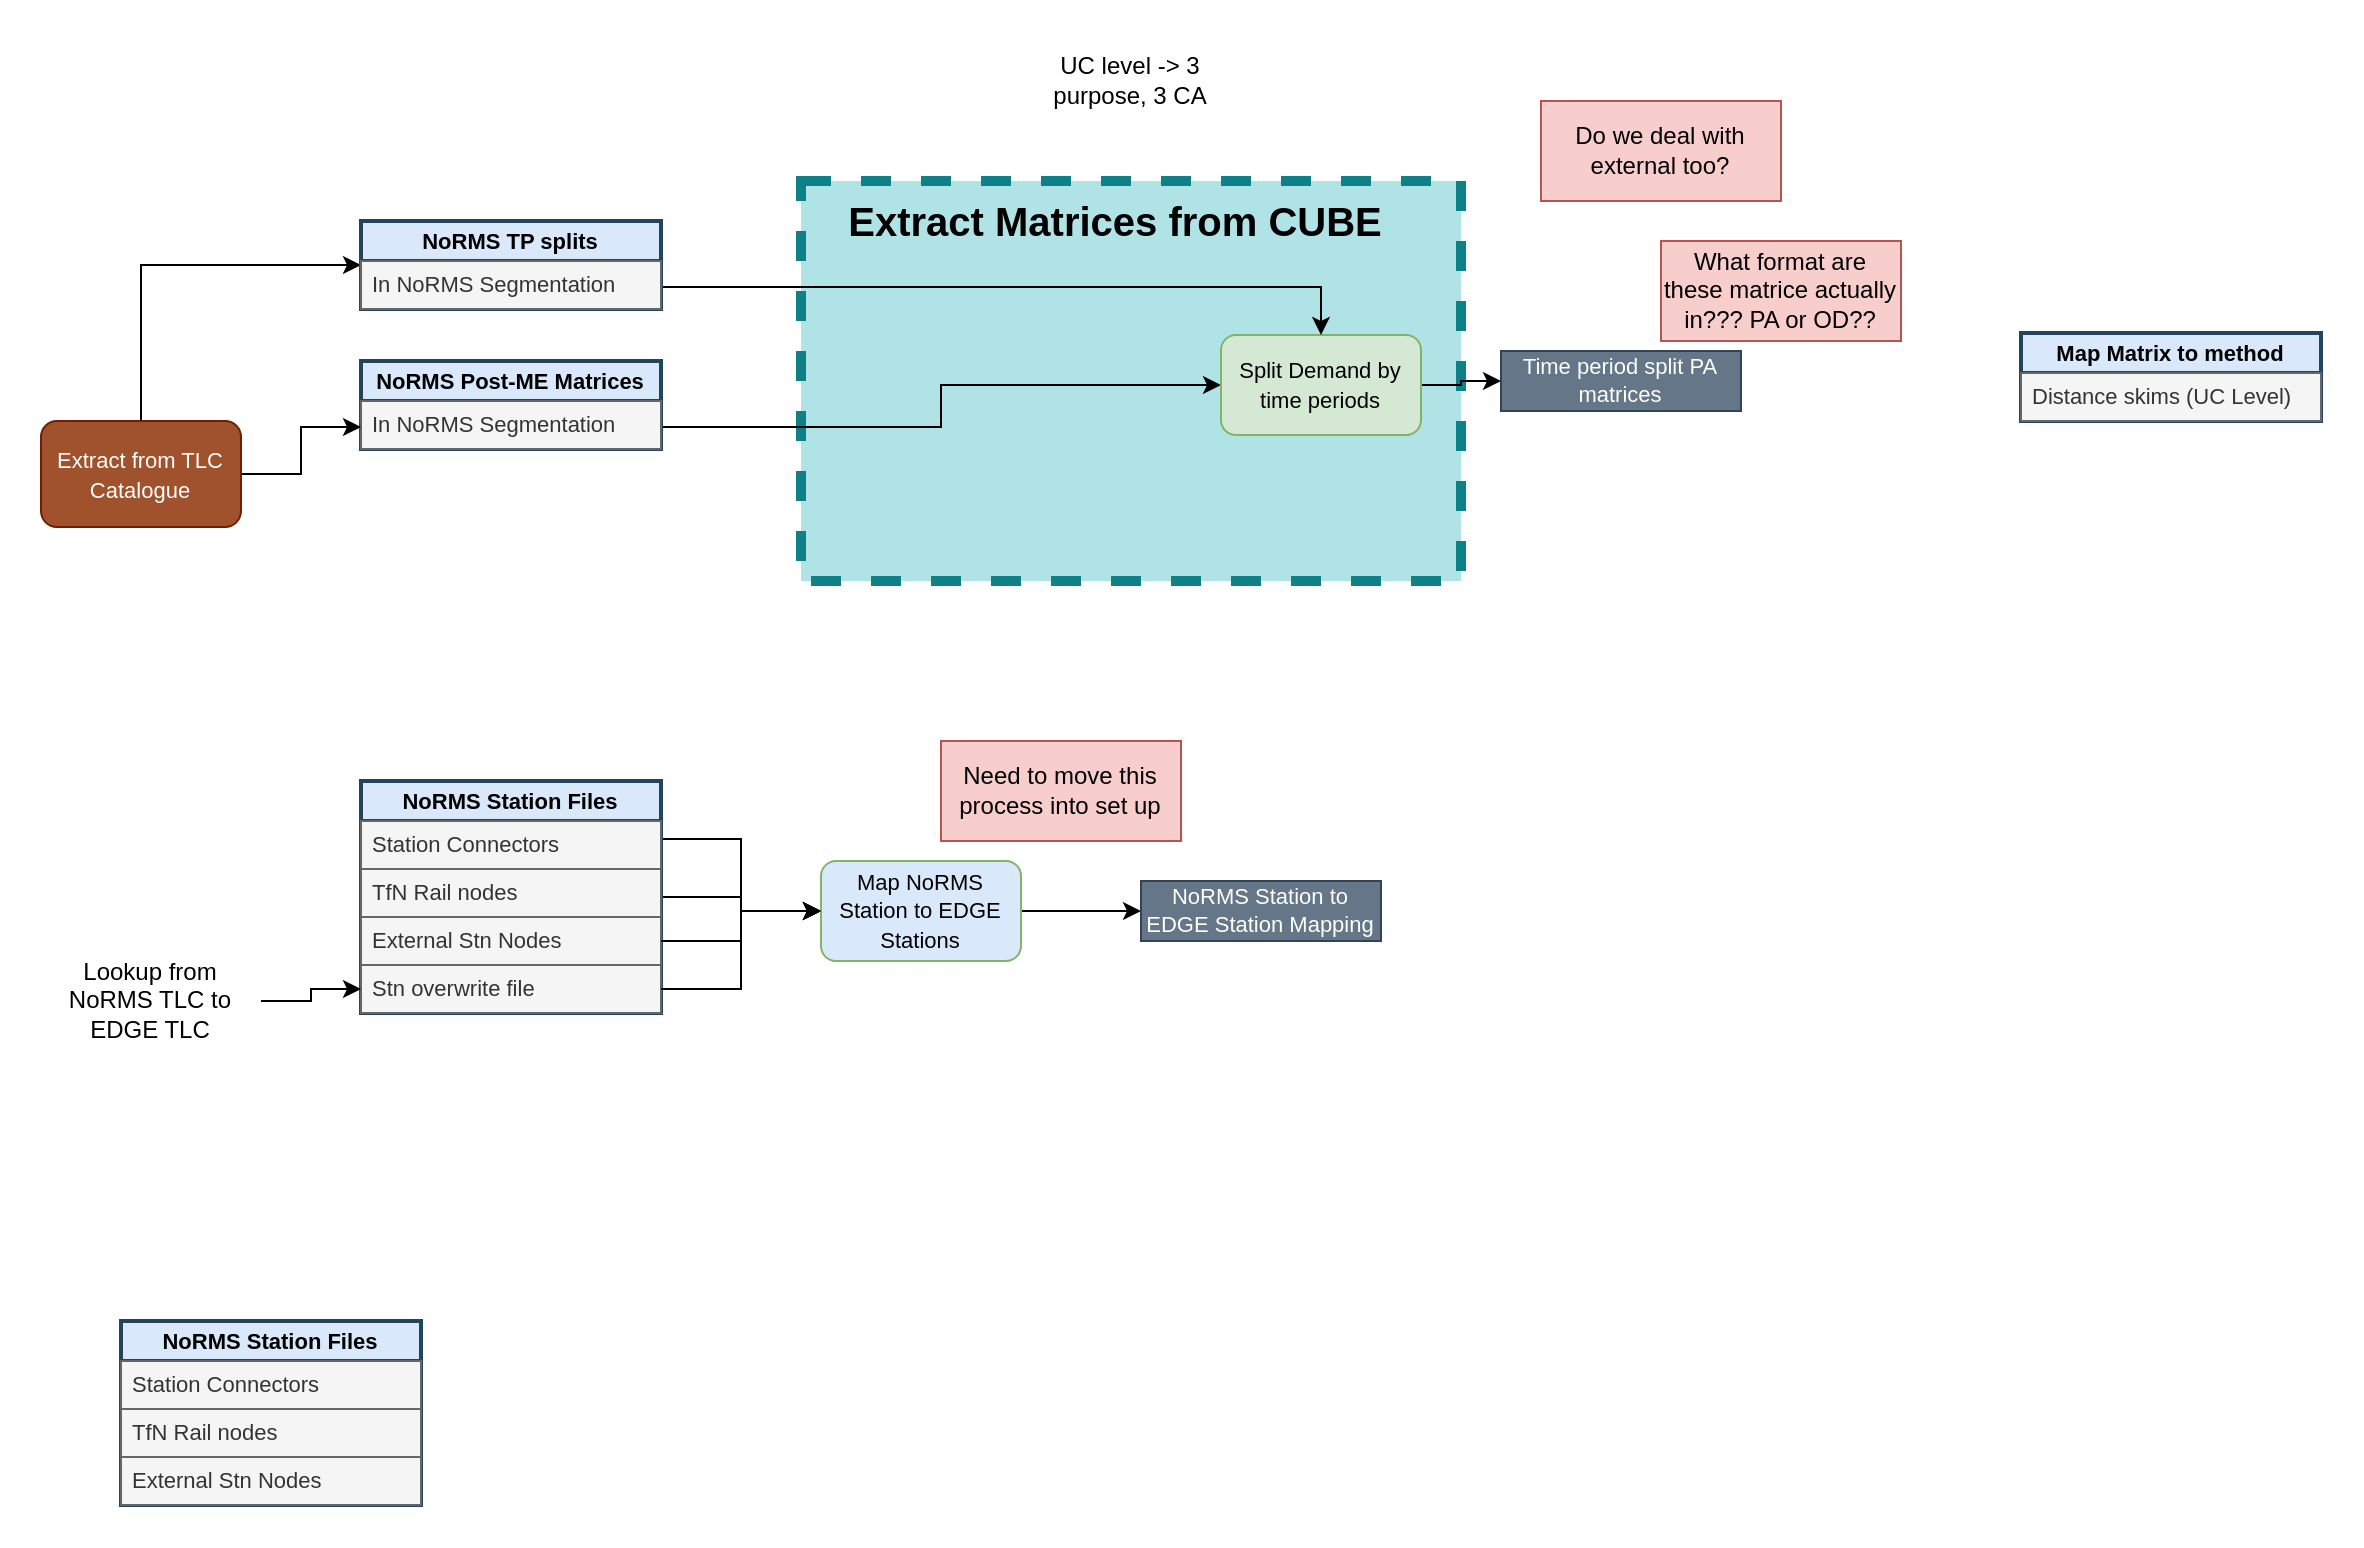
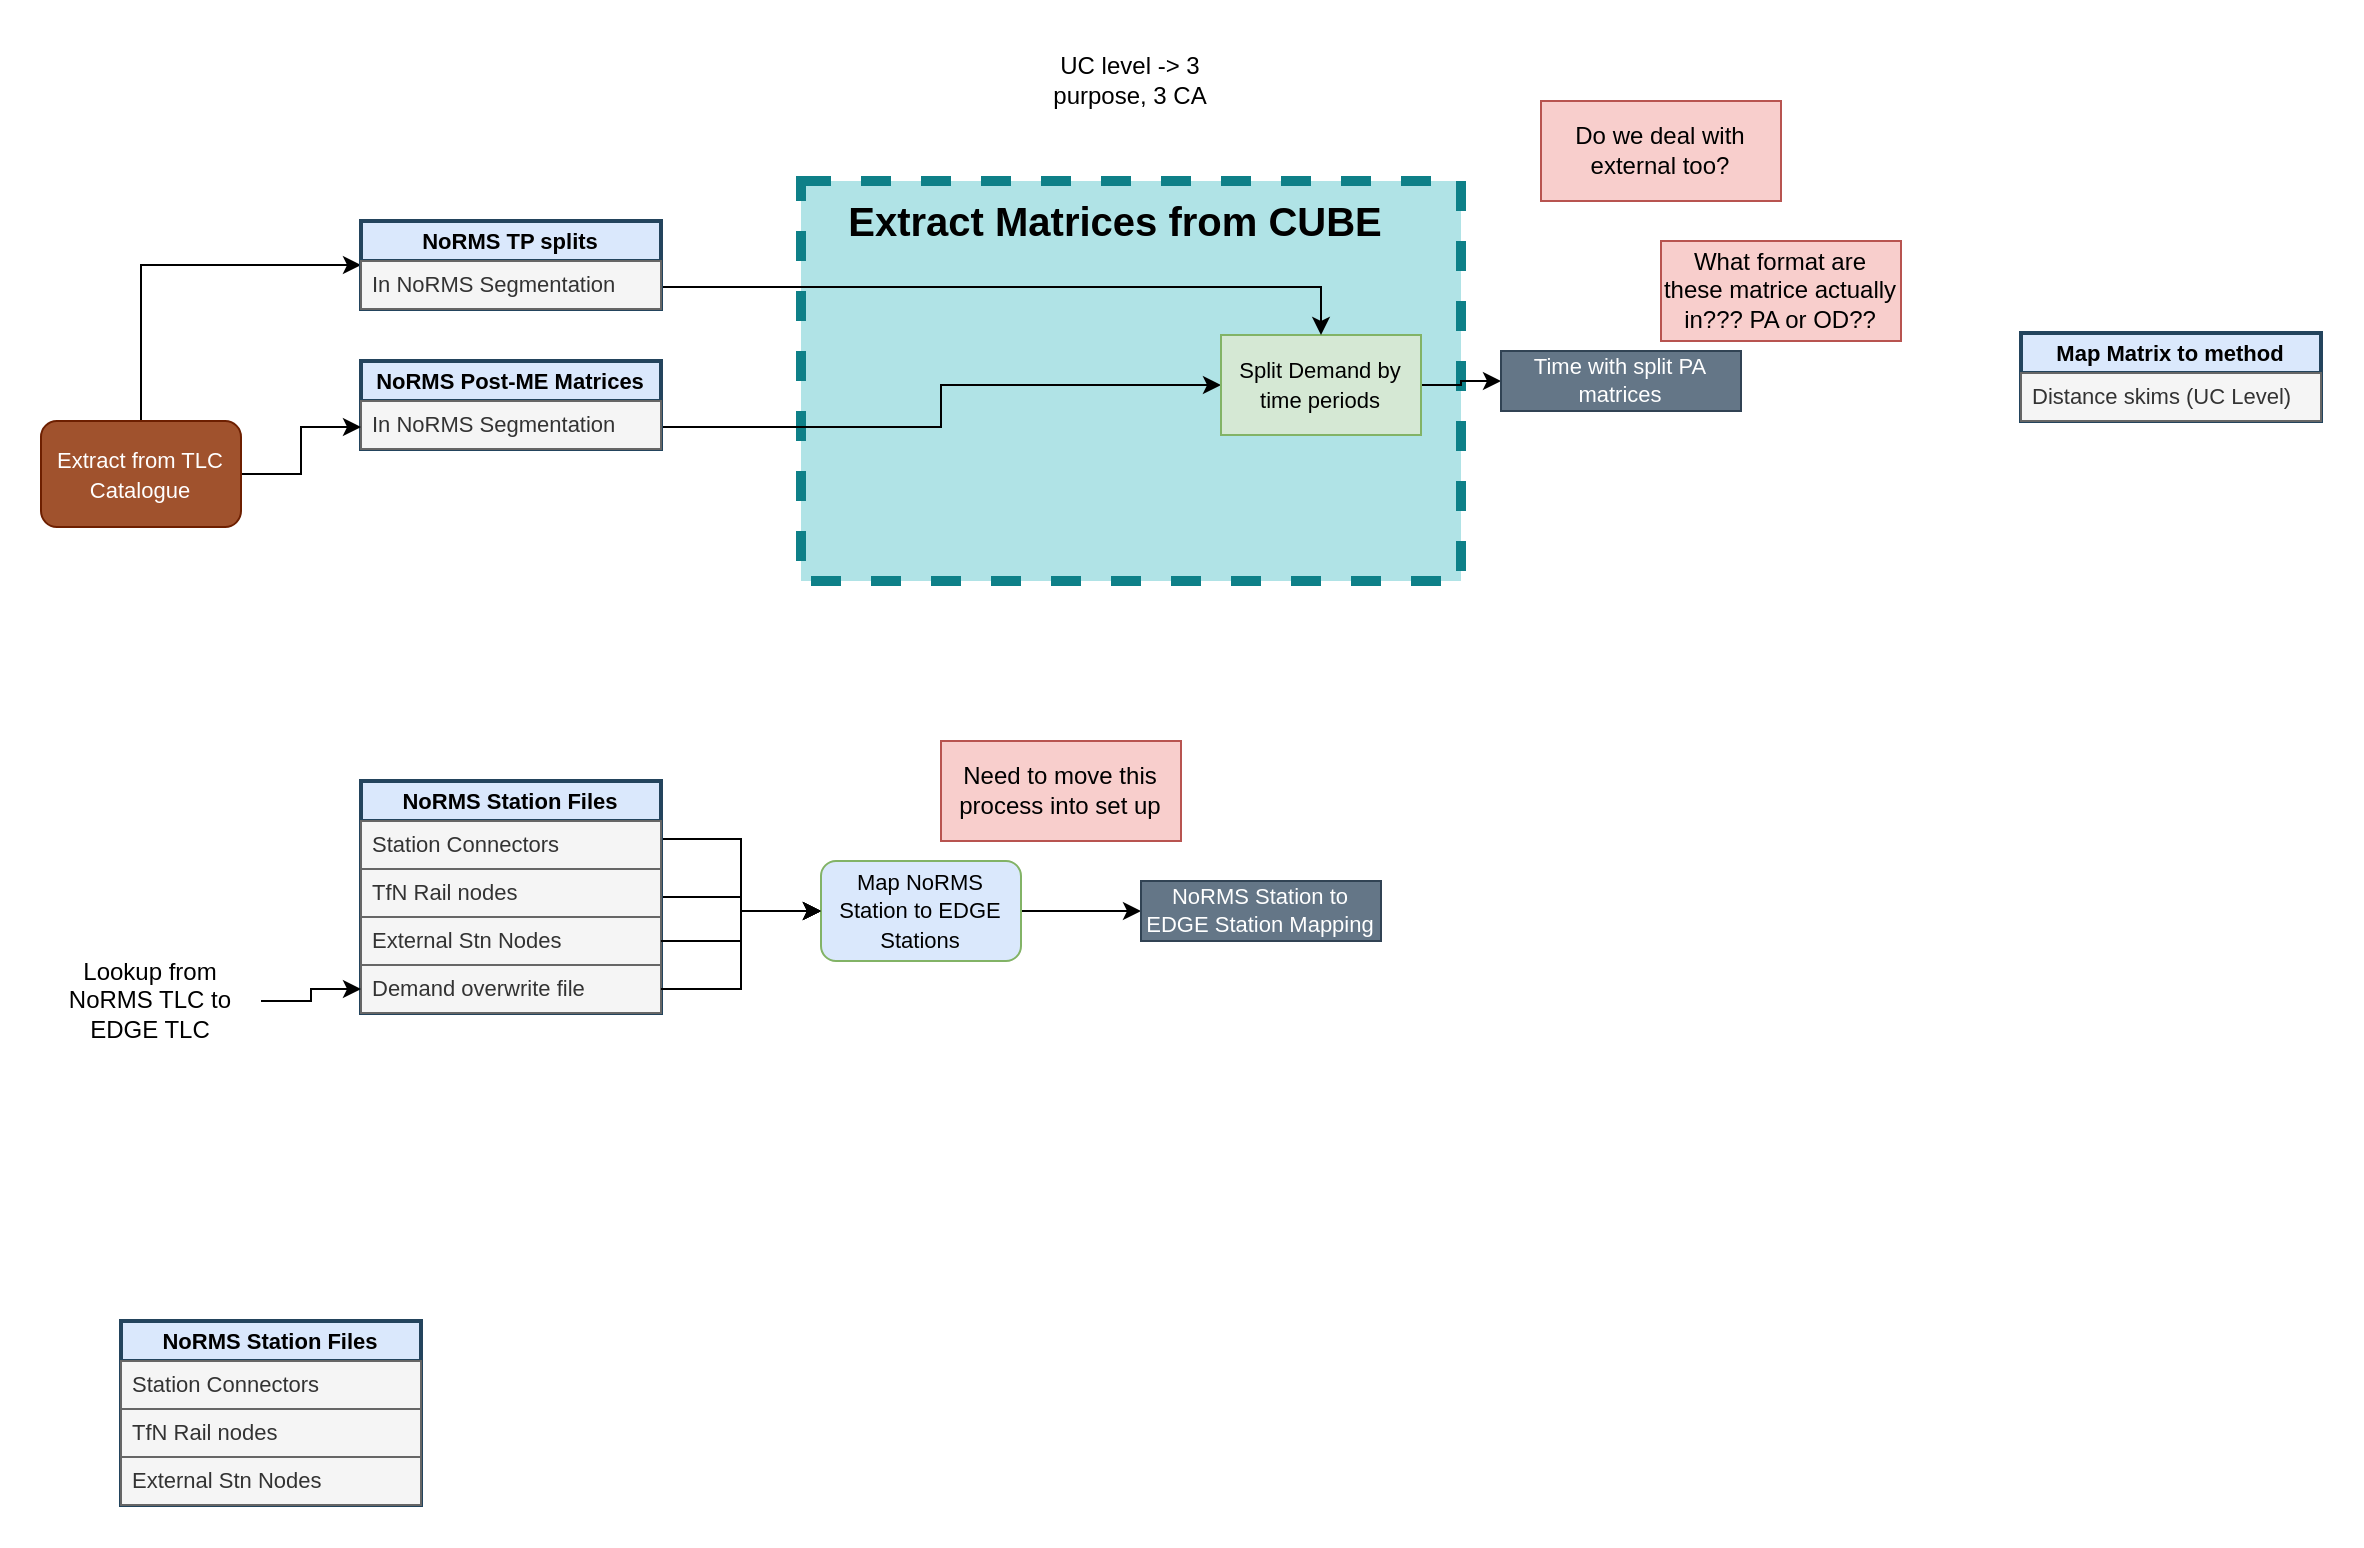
node "Time period split PA matrices": label "Time period split PA matrices" -> "Time with split PA matrices"
node "Split Demand by time periods": shape rounded rectangle -> rectangle
node "Stn overwrite file": label "Stn overwrite file" -> "Demand overwrite file"
